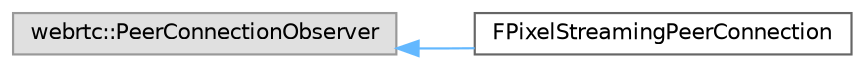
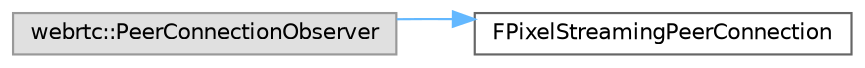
edge "FPixelStreamingPeerConnection" -> "webrtc::PeerConnectionObserver": reversed
